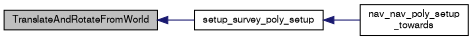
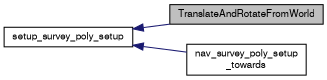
edge "setup_survey_poly_setup" -> "TranslateAndRotateFromWorld": reversed
node "nav_nav_poly_setup _towards": label "nav_nav_poly_setup _towards" -> "nav_survey_poly_setup _towards"
